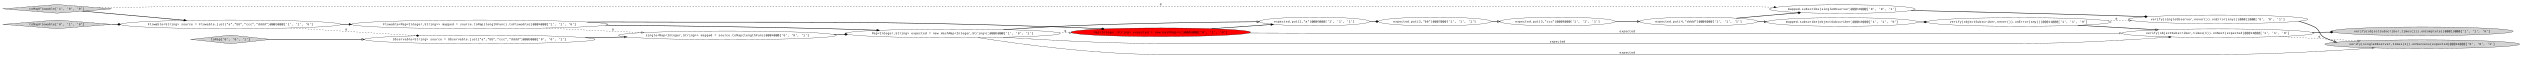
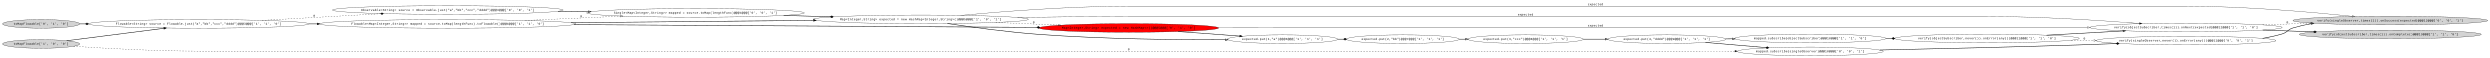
node "toMapFlowable['1', '0', '0']": shape diamond -> ellipse
node "toMapFlowable['0', '1', '0']": shape diamond -> ellipse
node "toMap['0', '0', '1']": removed
